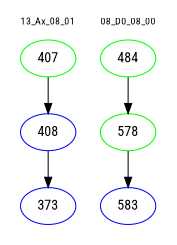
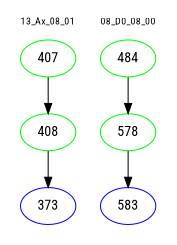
node "408": color blue -> green
